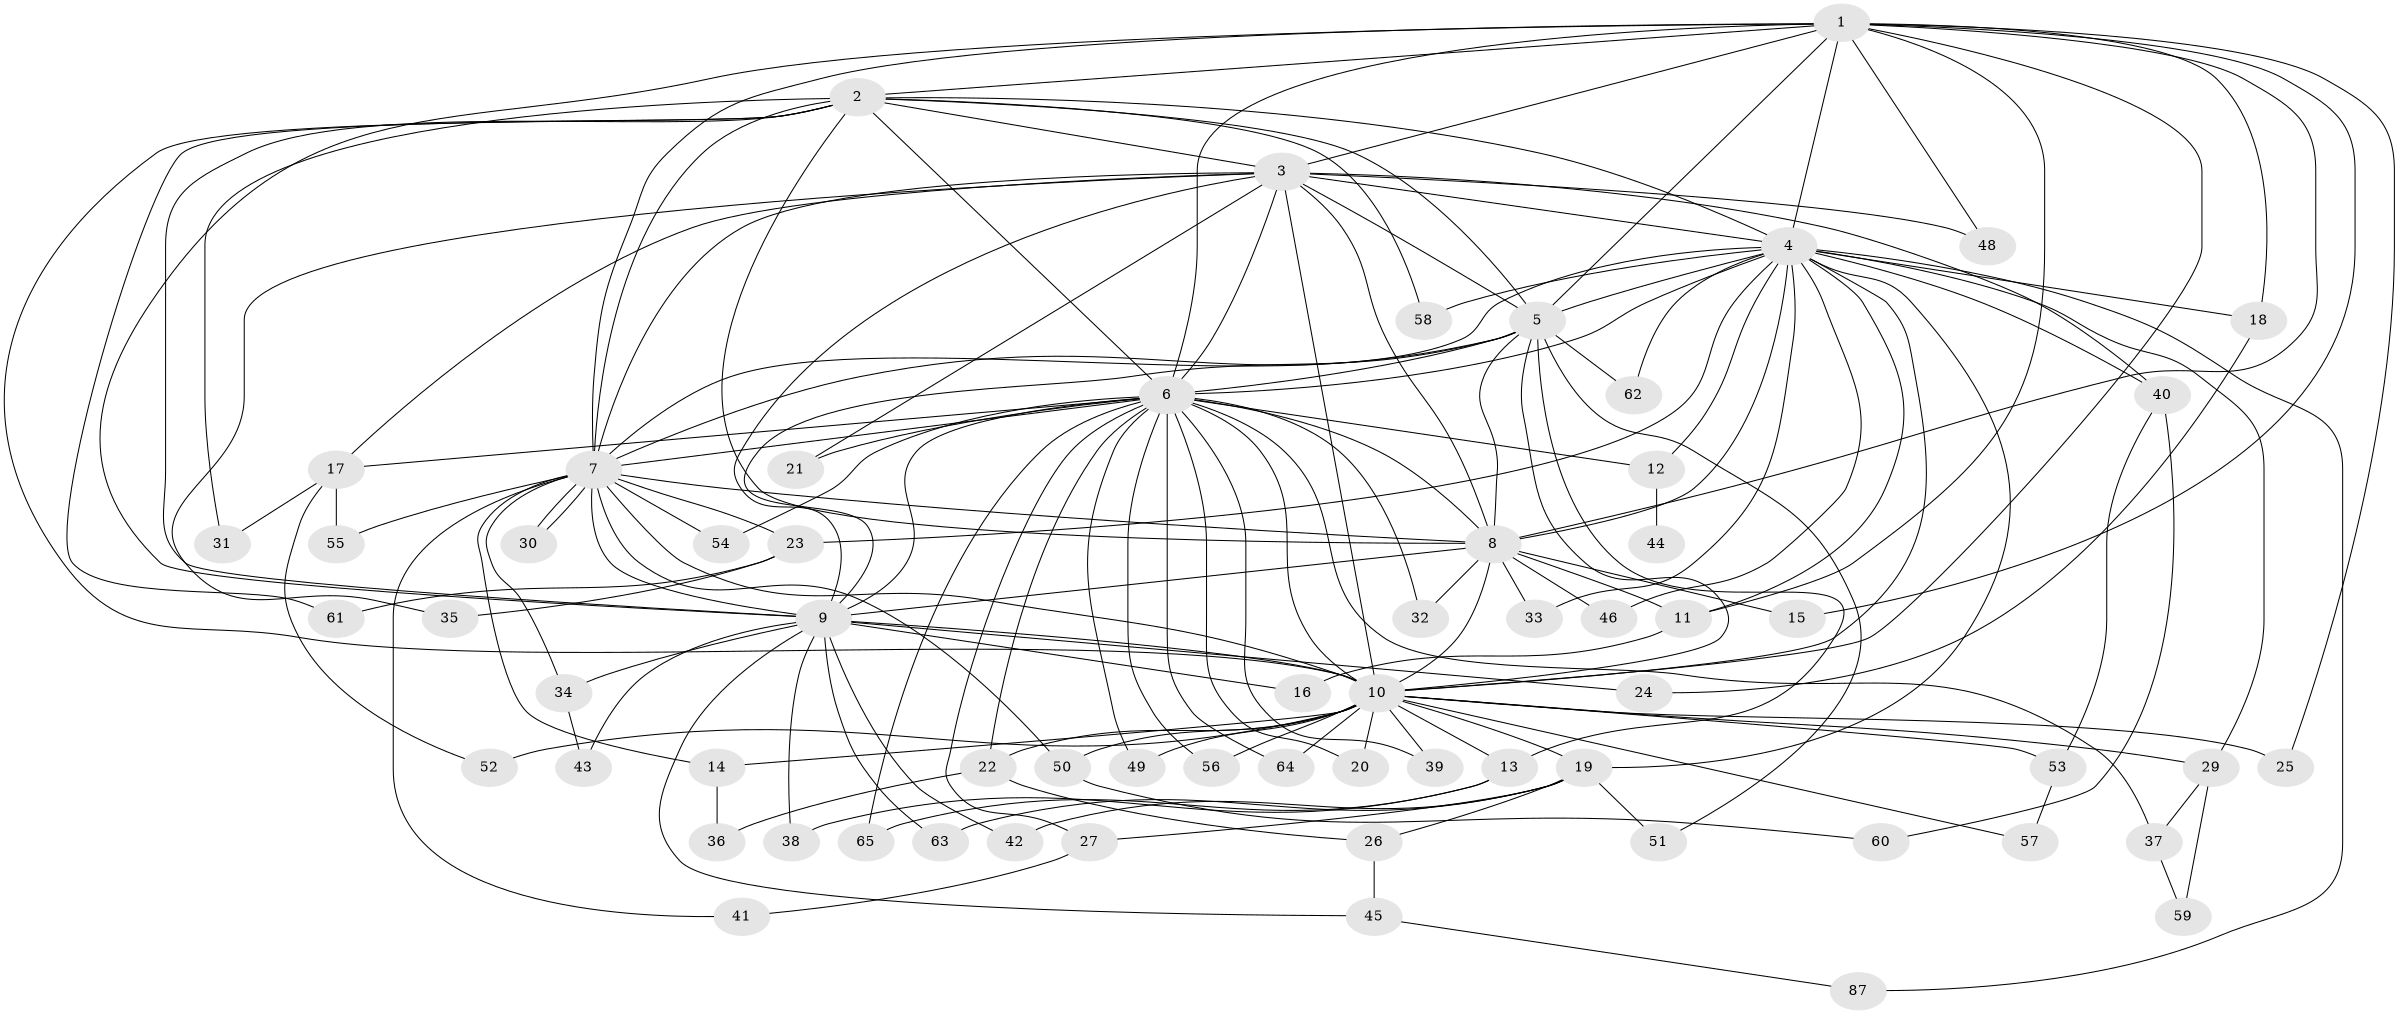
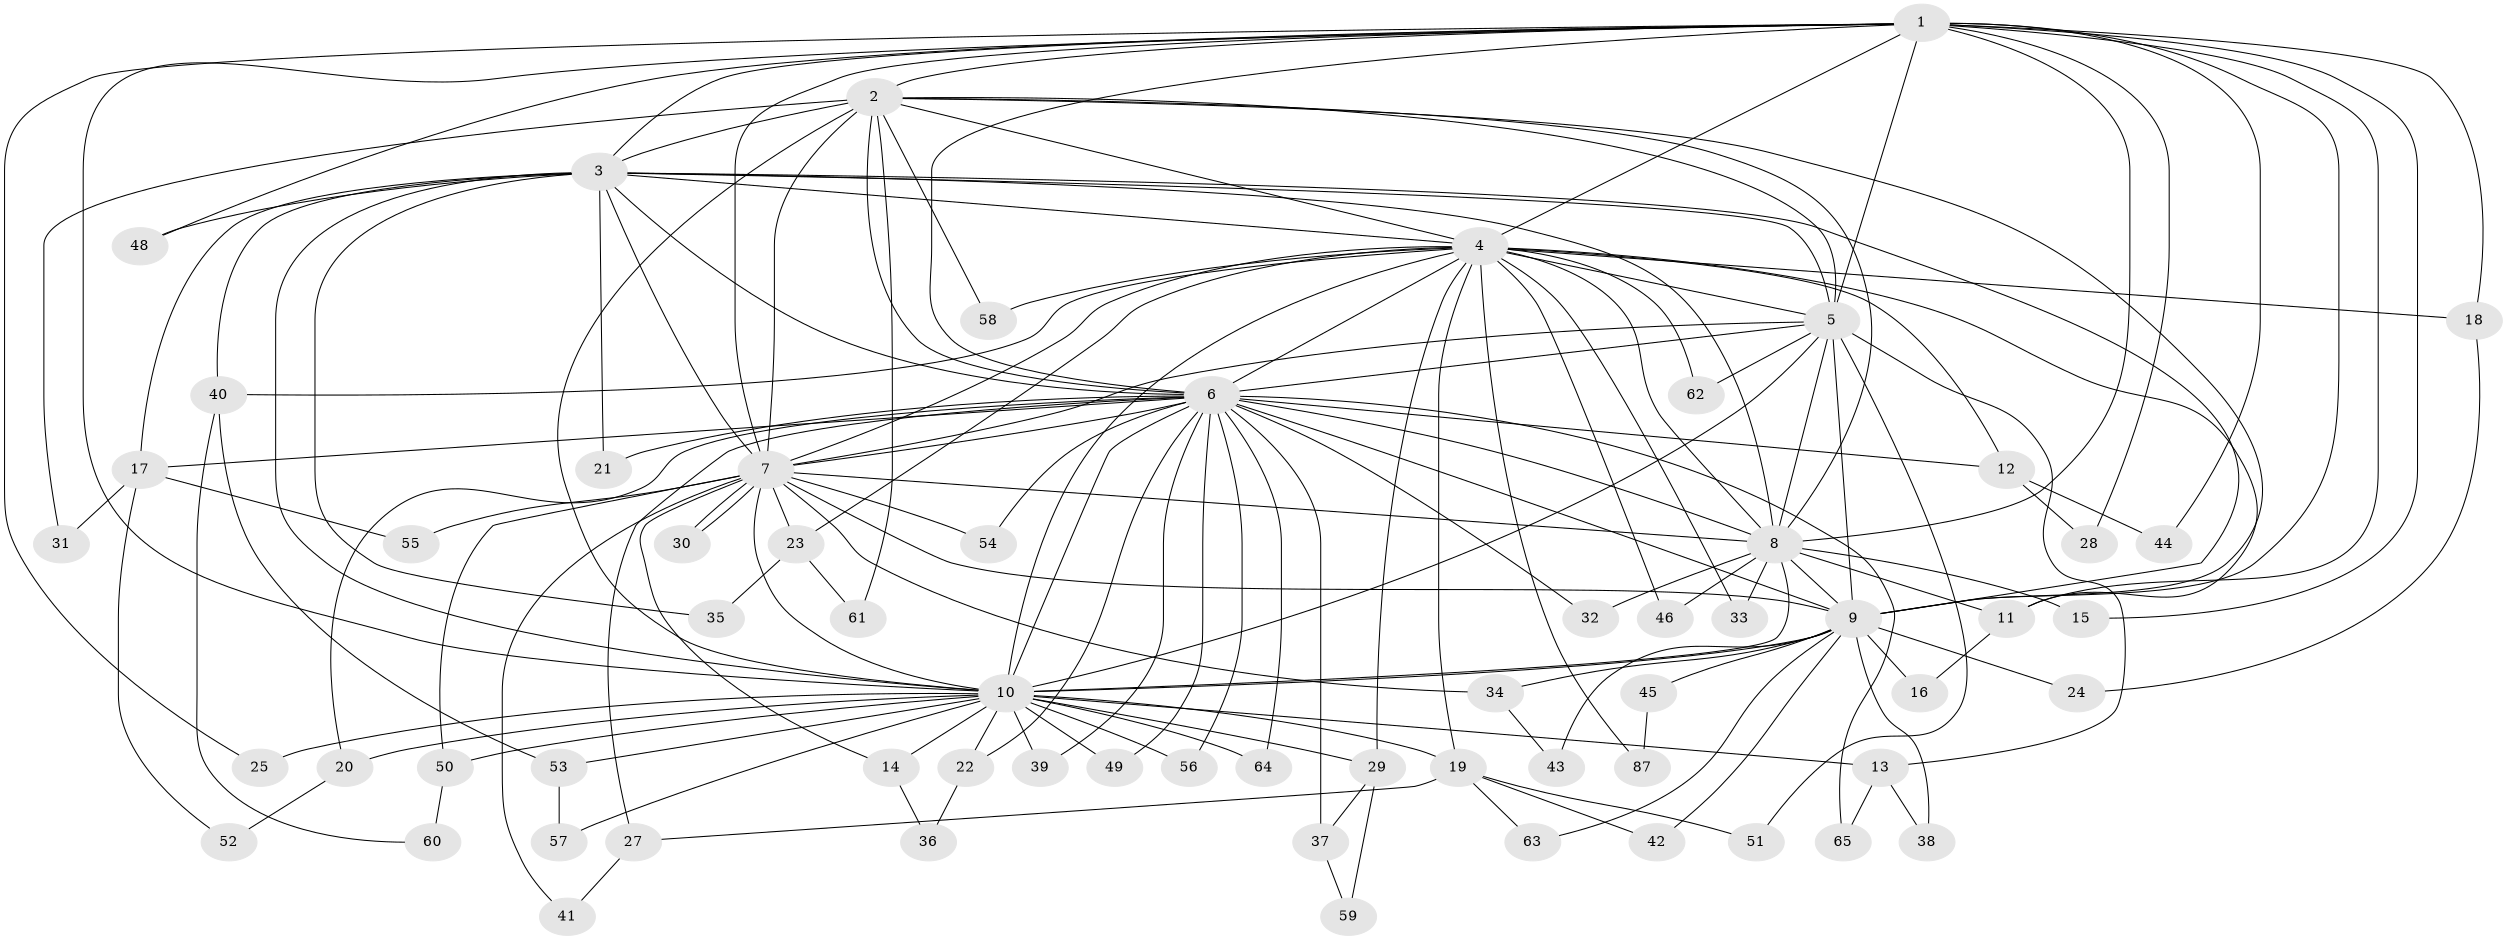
edge "1" -- "44": added
node "28": added
edge "10" -- "52": now "20" -- "52"
node "26": removed
